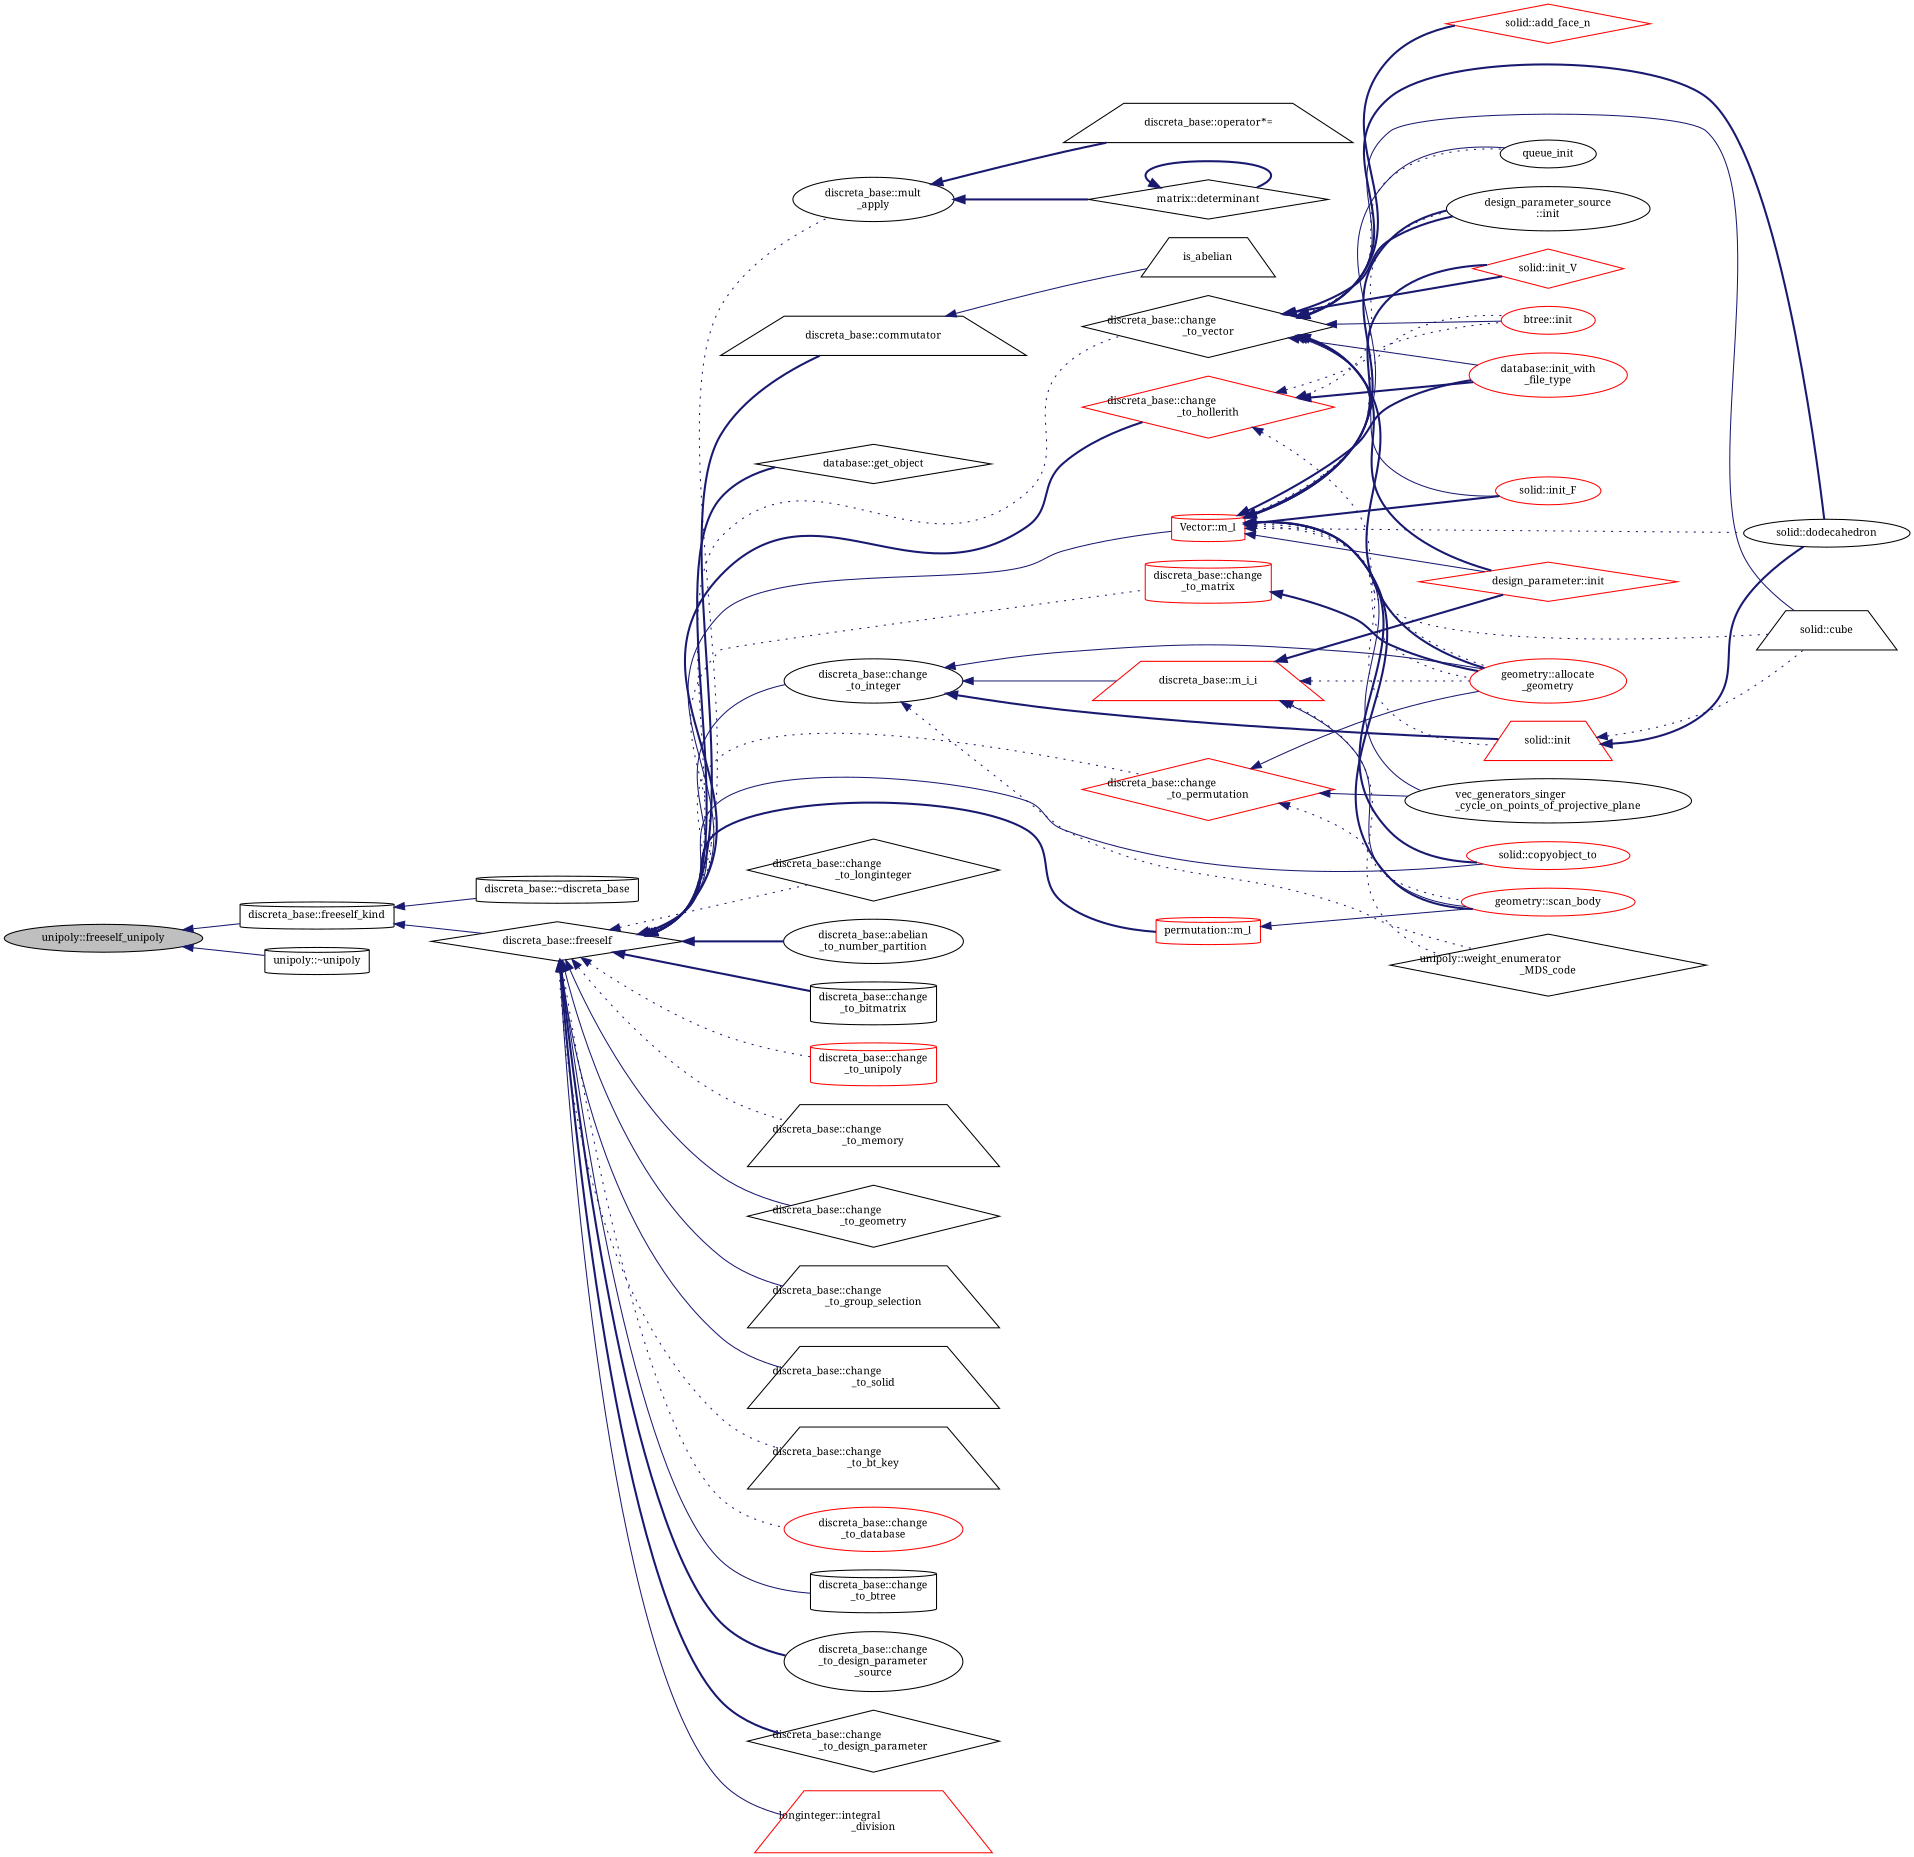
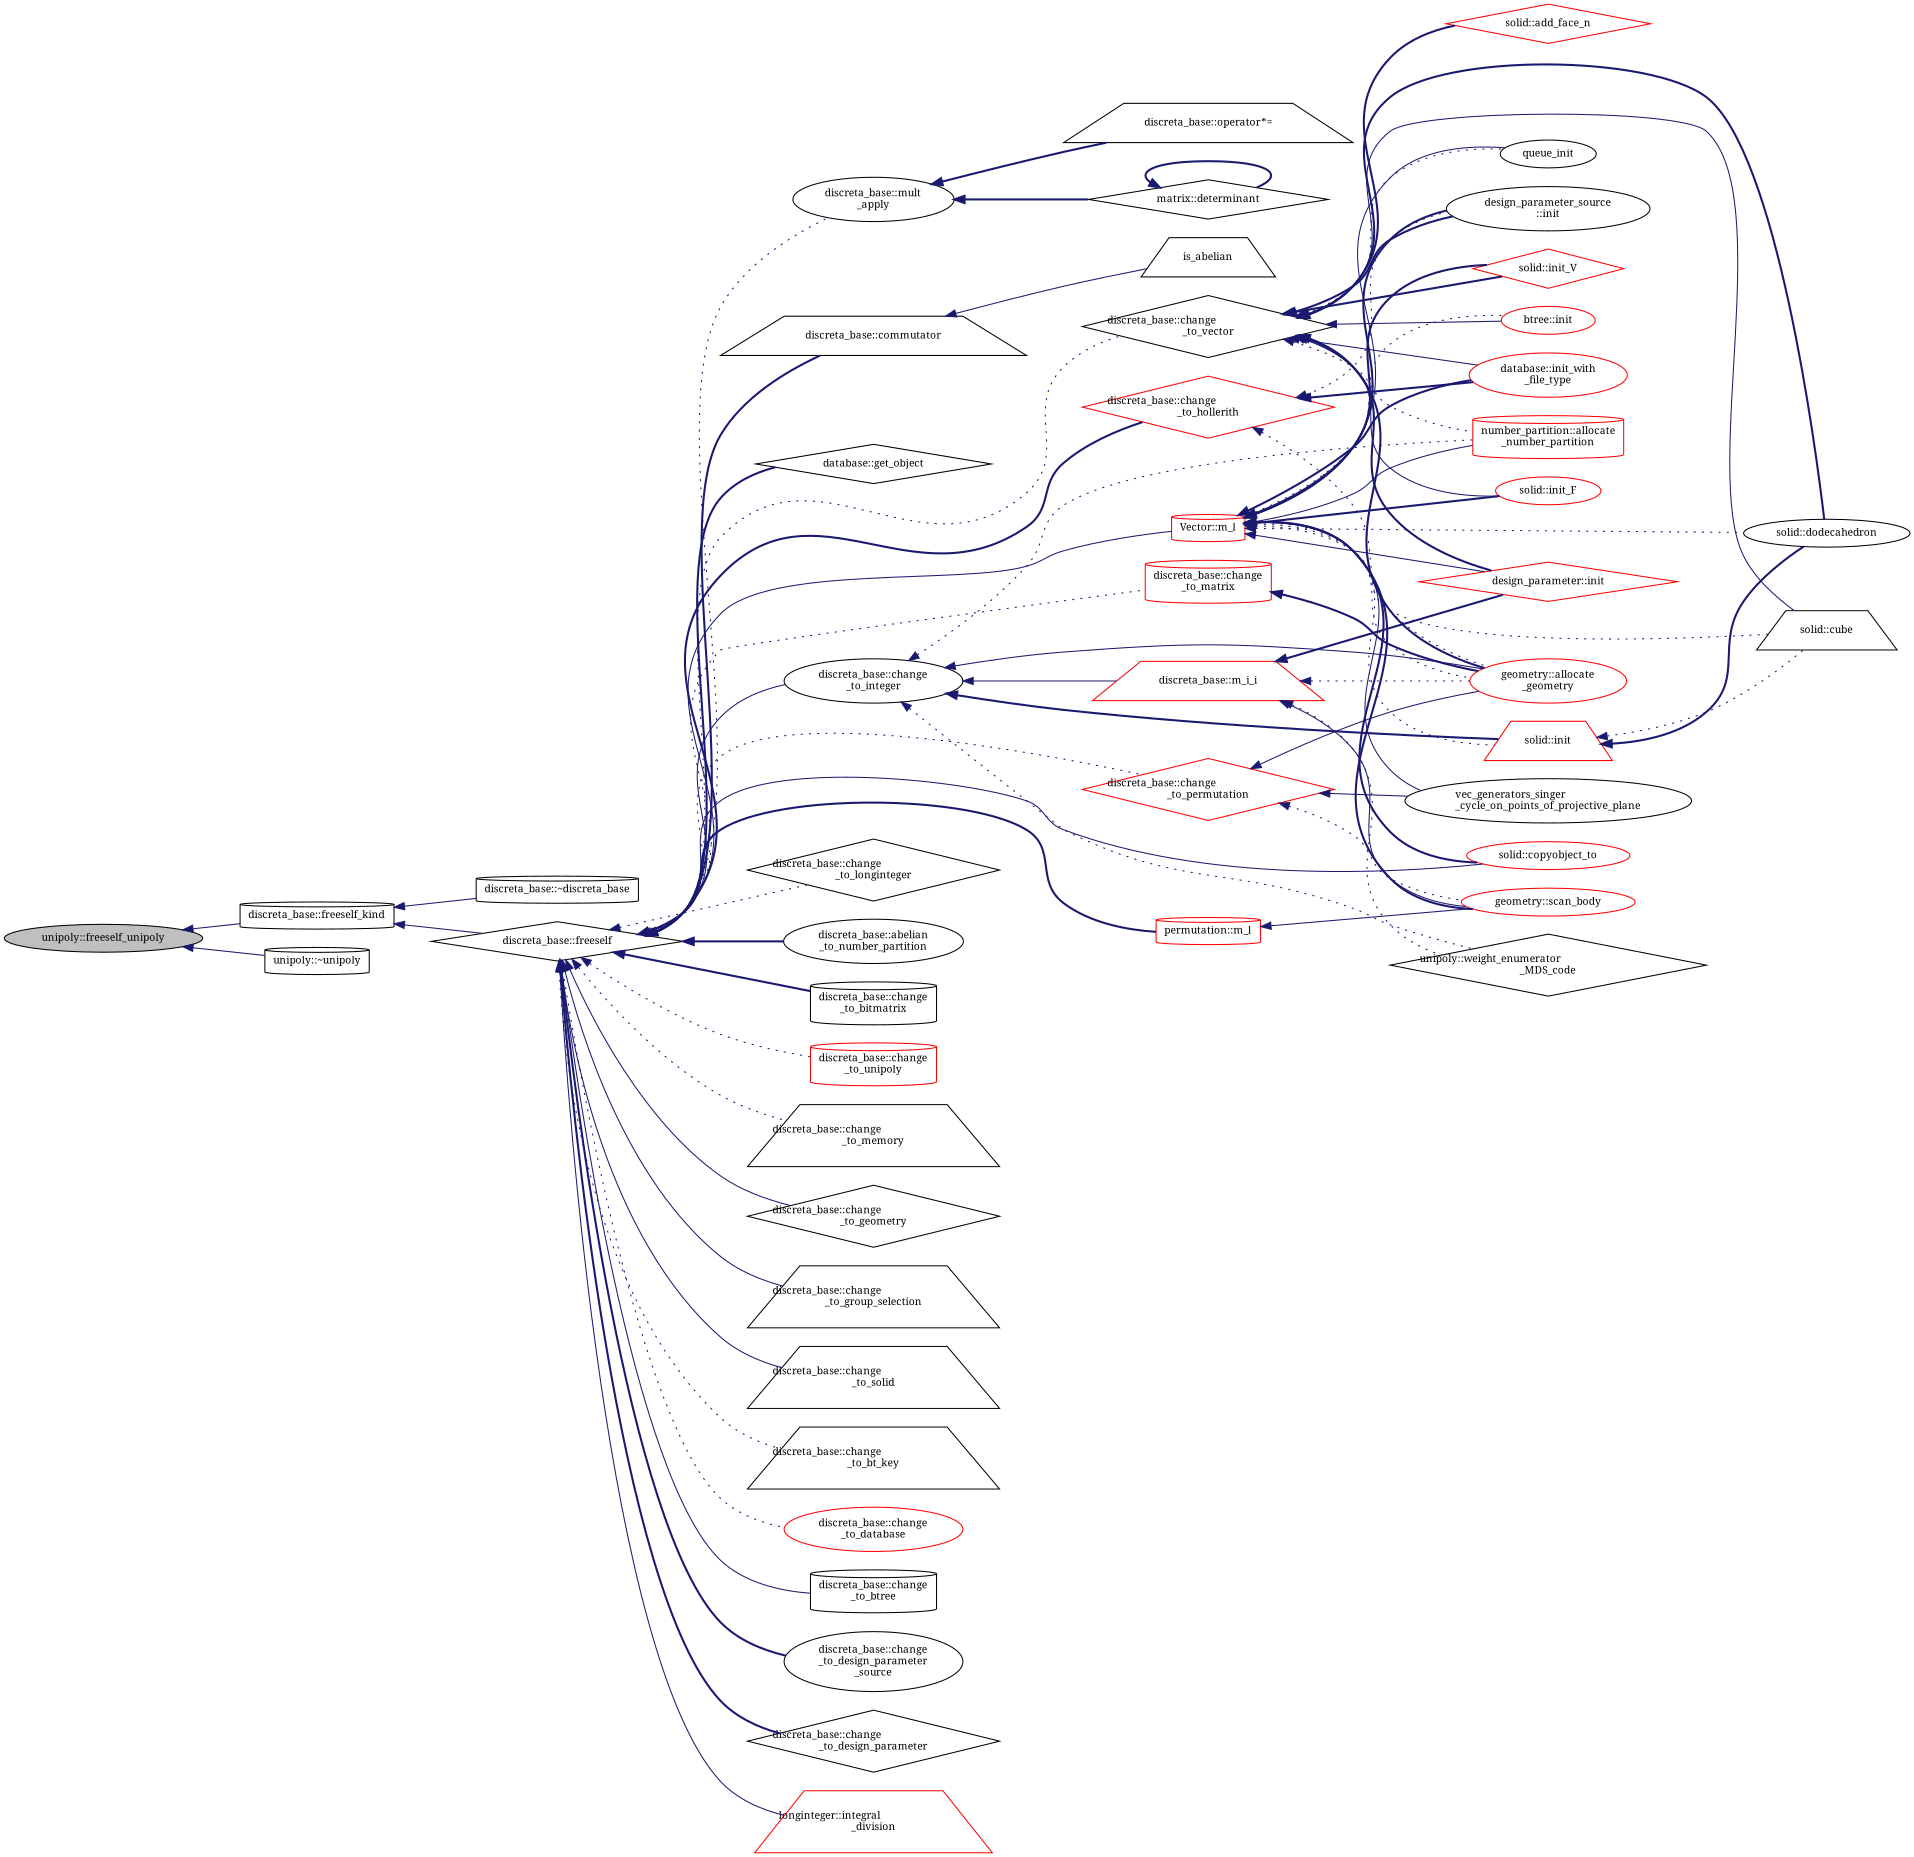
edge "btree::init" -> "discreta_base::change _to_hollerith": removed
node "number_partition::allocate _number_partition": added
